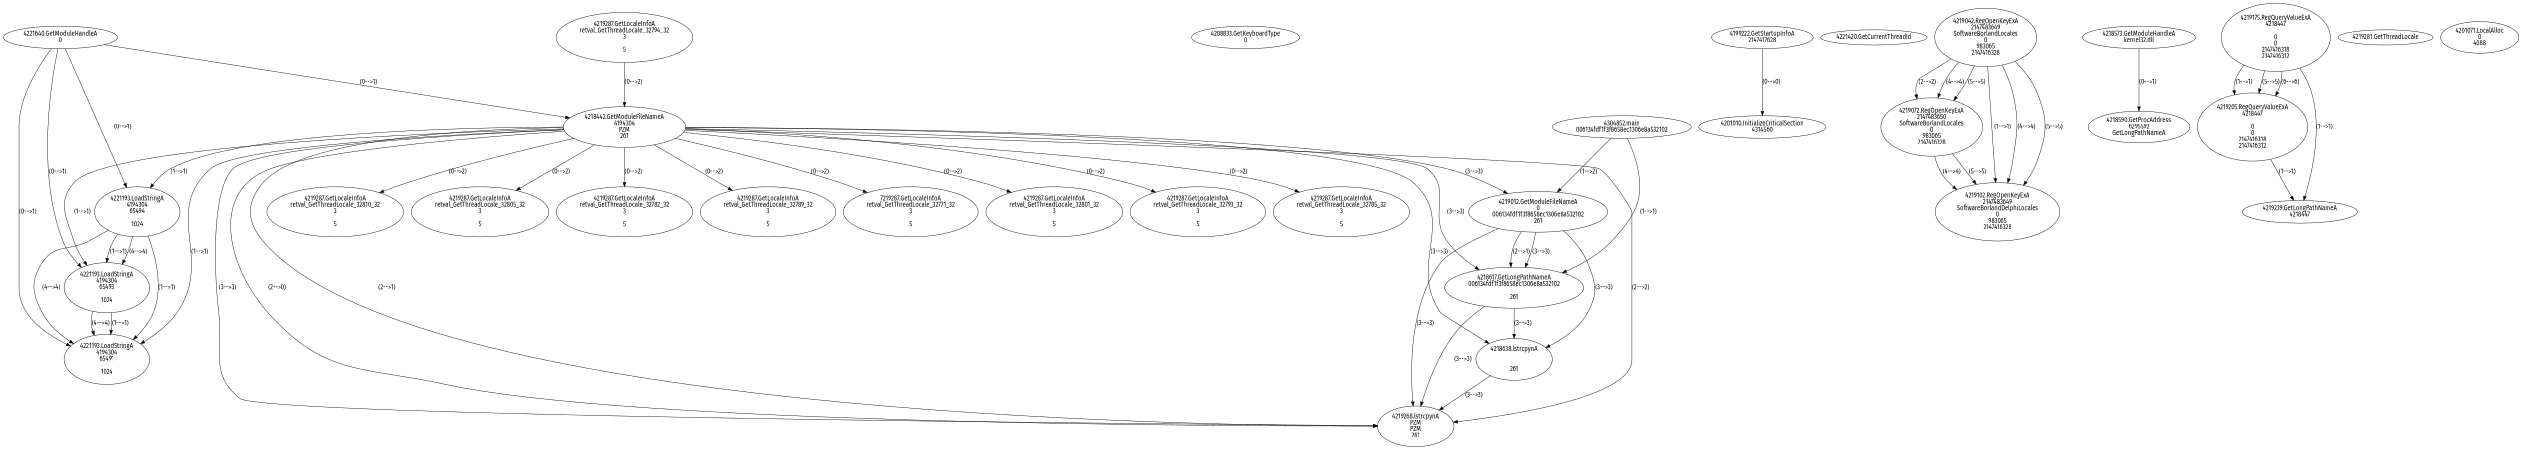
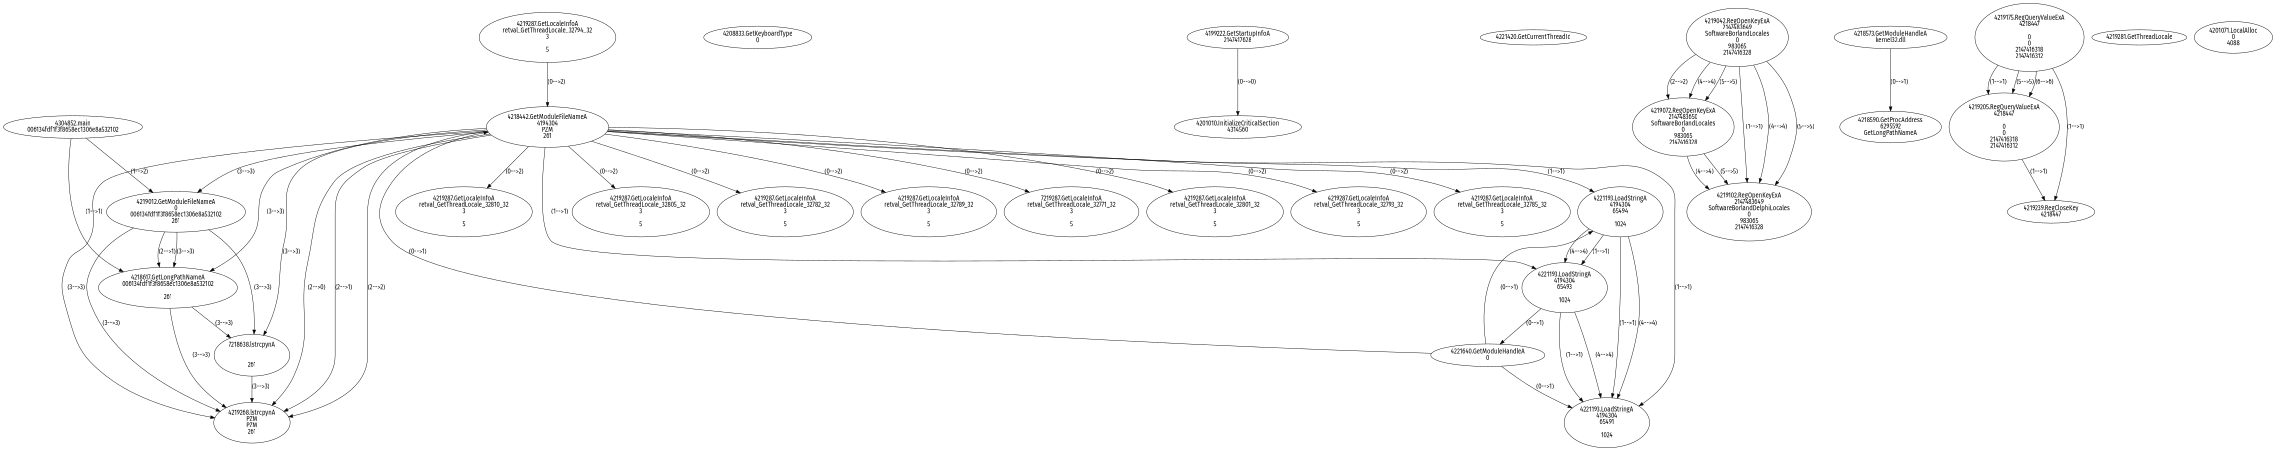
edge "4221640.GetModuleHandleA 0" -> "4221193.LoadStringA 4194304 65493 1024": reversed
node "4219239.GetLongPathNameA 4218447": label "4219239.GetLongPathNameA 4218447" -> "4219239.RegCloseKey 4218447"
node "4218638.lstrcpynA 261": label "4218638.lstrcpynA 261" -> "7218638.lstrcpynA 261"
